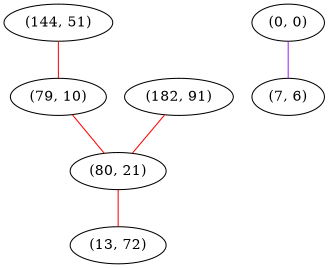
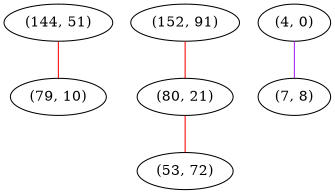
node "(0, 0)": label "(0, 0)" -> "(4, 0)"
node "(182, 91)": label "(182, 91)" -> "(152, 91)"
node "(7, 6)": label "(7, 6)" -> "(7, 8)"
edge "(79, 10)" -- "(80, 21)": removed
node "(13, 72)": label "(13, 72)" -> "(53, 72)"
